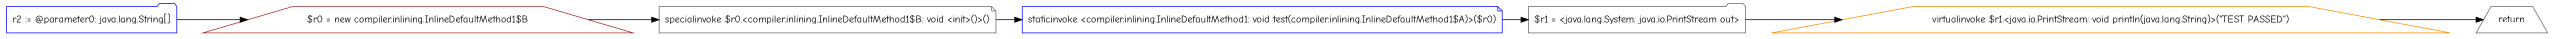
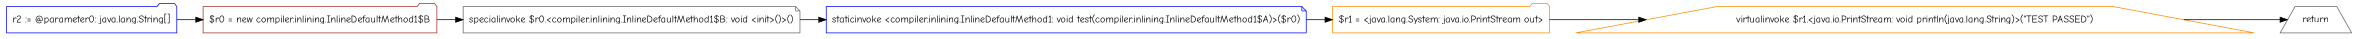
node "$r0 = new compiler.inlining.InlineDefaultMethod1$B": shape trapezium -> folder
node "$r1 = <java.lang.System: java.io.PrintStream out>": color gray40 -> darkorange
